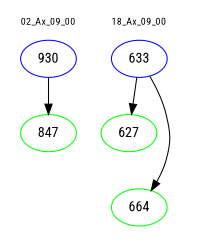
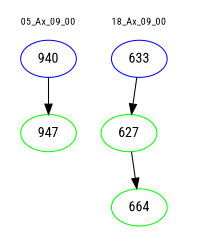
cluster "02_Ax_09_00": label "02_Ax_09_00" -> "05_Ax_09_00"
node "930": label "930" -> "940"
edge "633" -> "664": now "627" -> "664"
node "847": label "847" -> "947"
